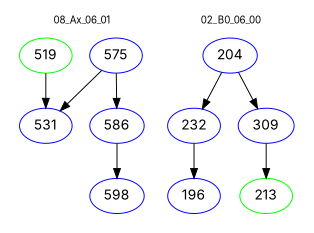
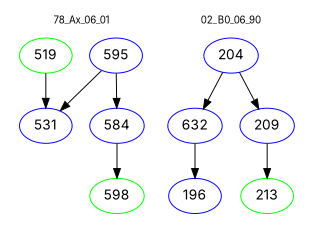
cluster "08_Ax_06_01": label "08_Ax_06_01" -> "78_Ax_06_01"
cluster "02_B0_06_00": label "02_B0_06_00" -> "02_B0_06_90"
node "575": label "575" -> "595"
node "586": label "586" -> "584"
node "232": label "232" -> "632"
node "309": label "309" -> "209"
node "598": color blue -> green
